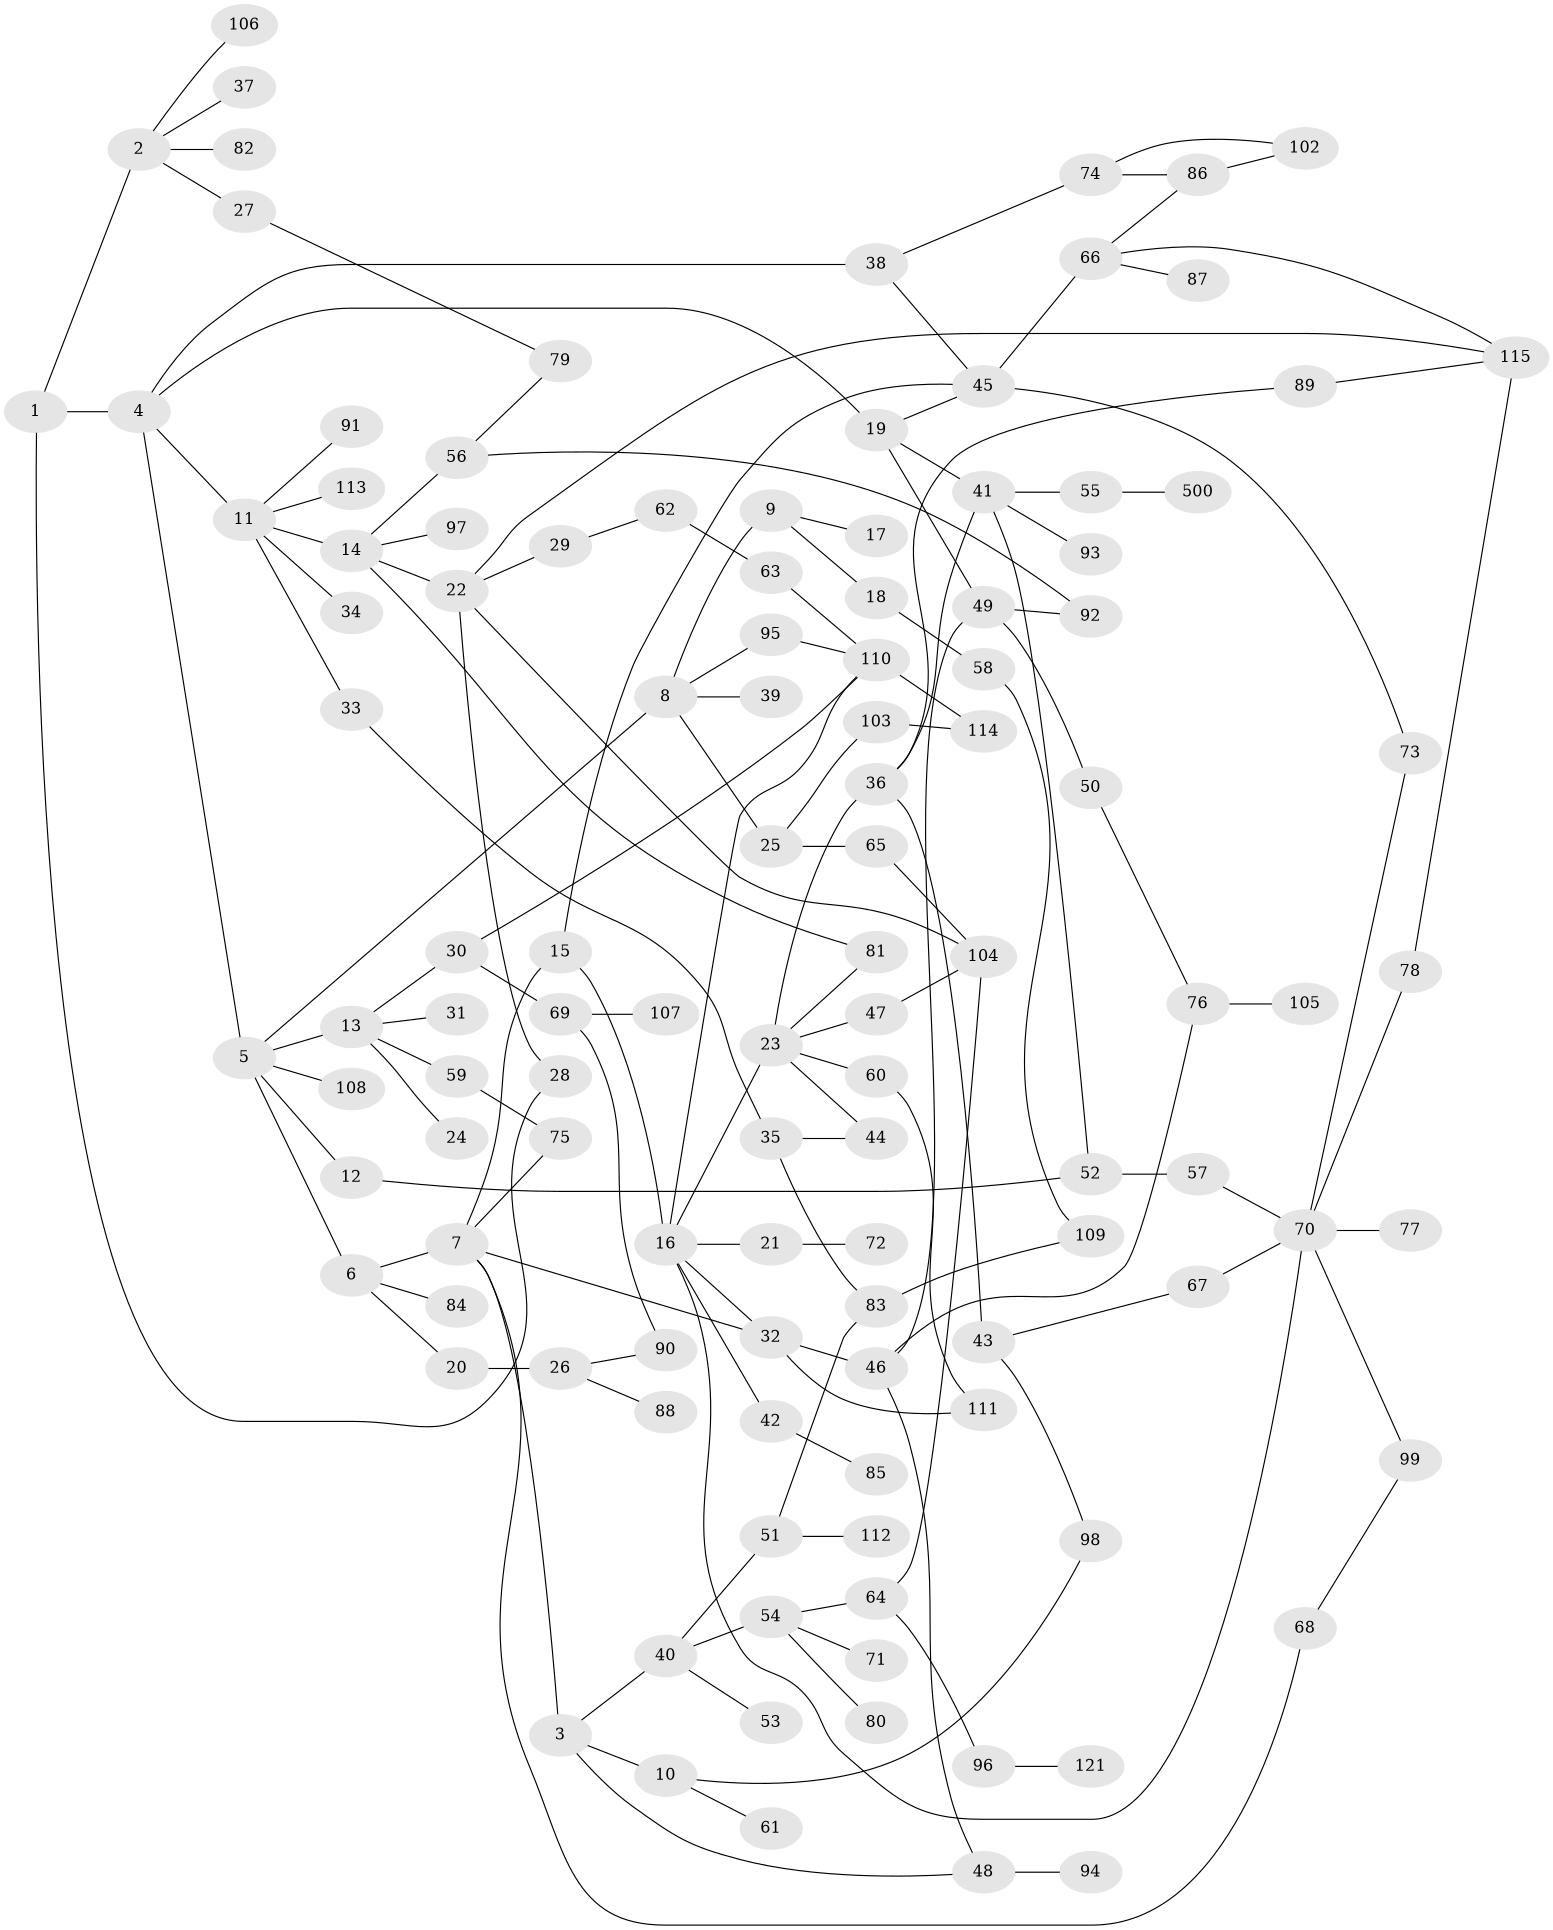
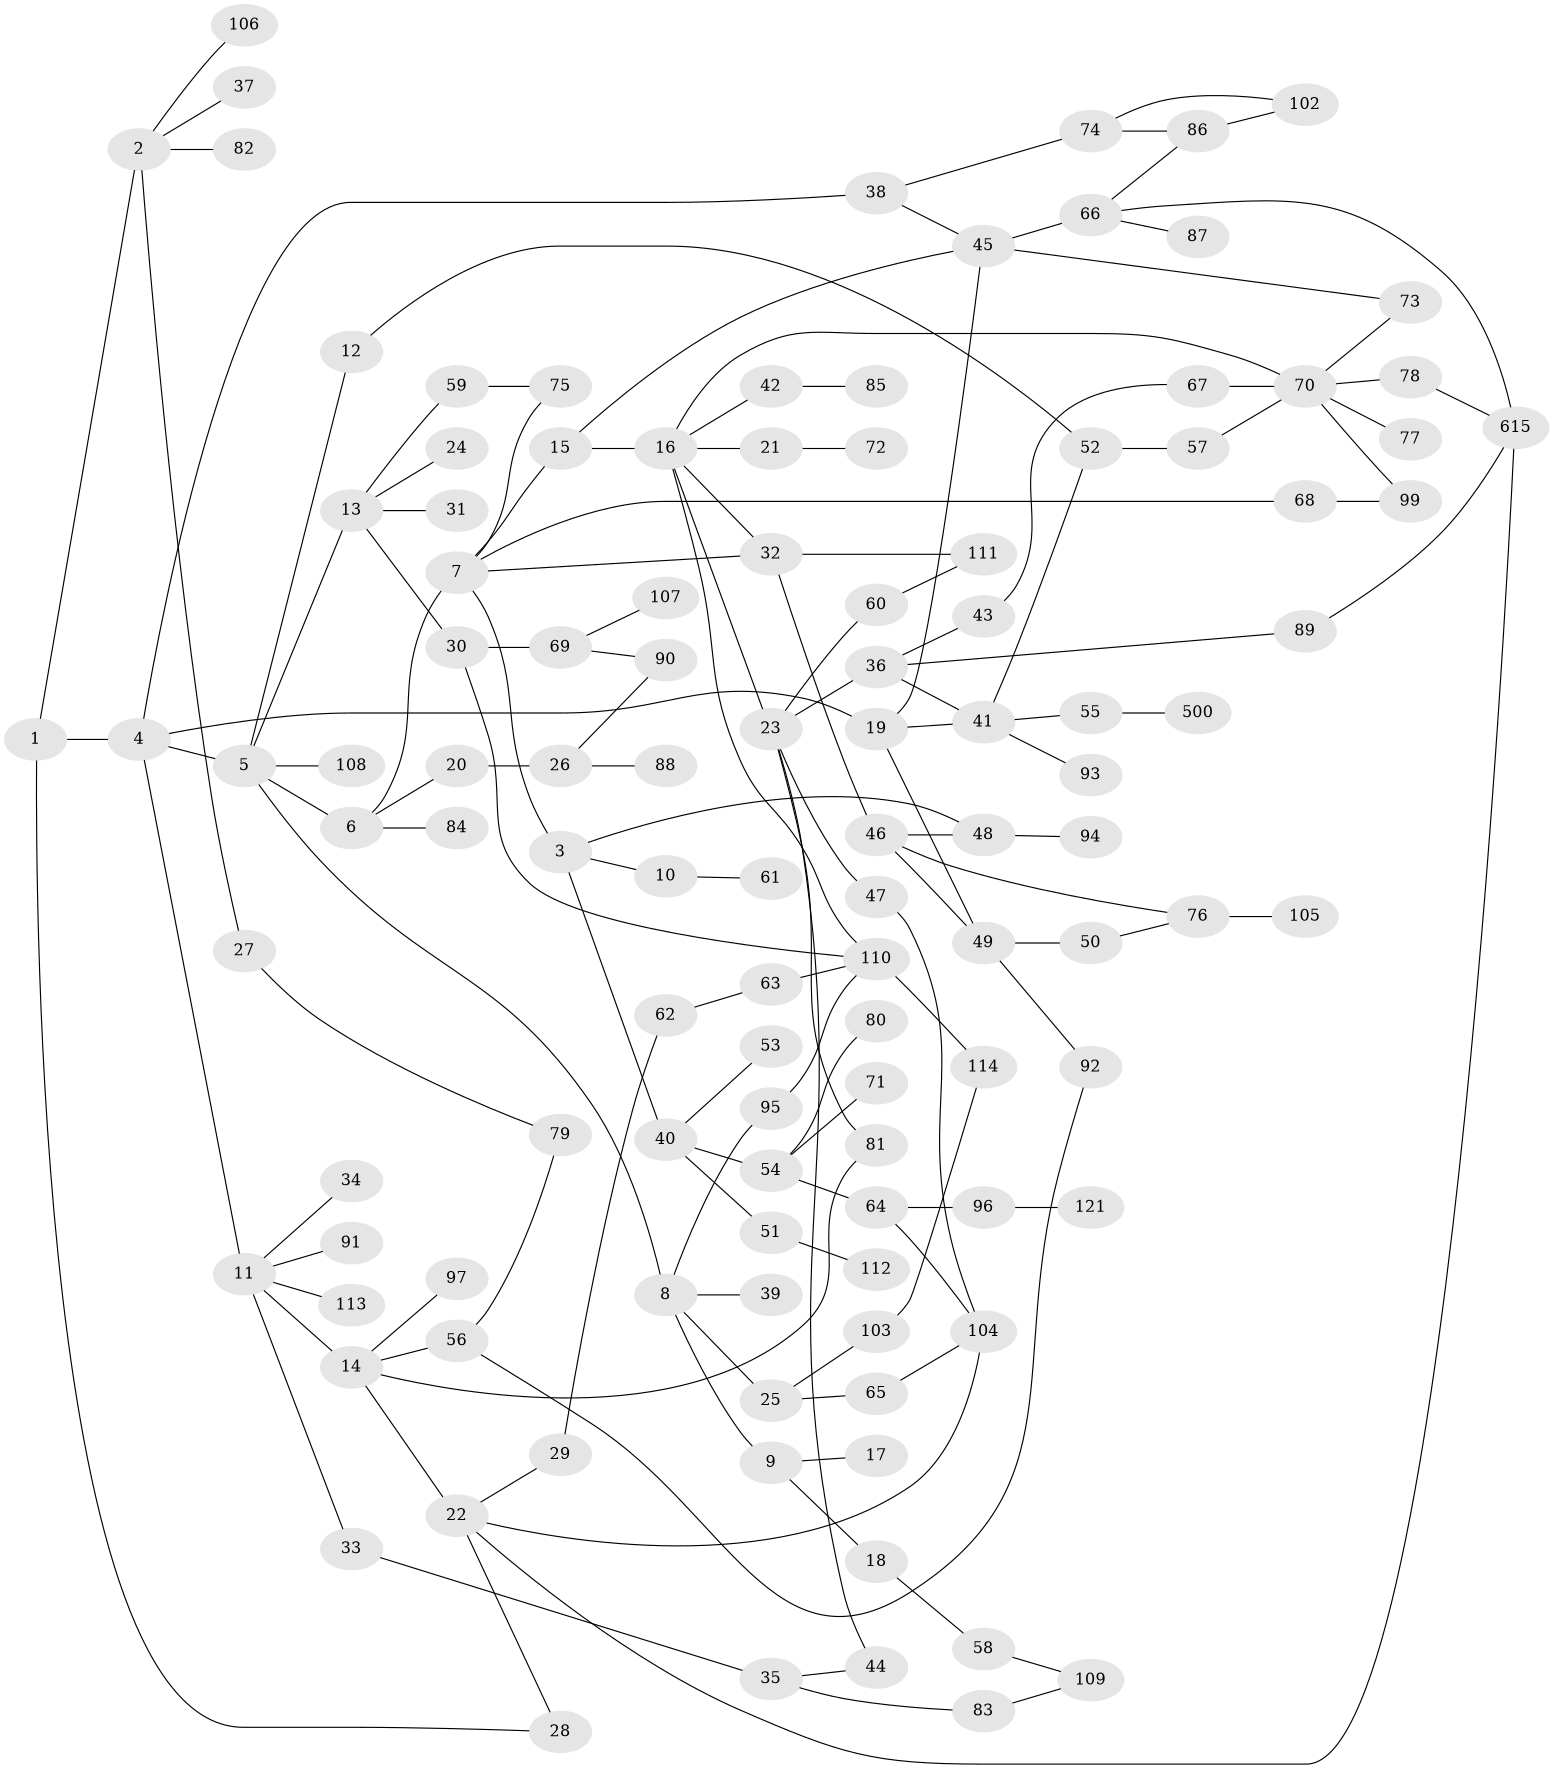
node "115": label "115" -> "615"
edge "83" -- "51": removed
node "98": removed
